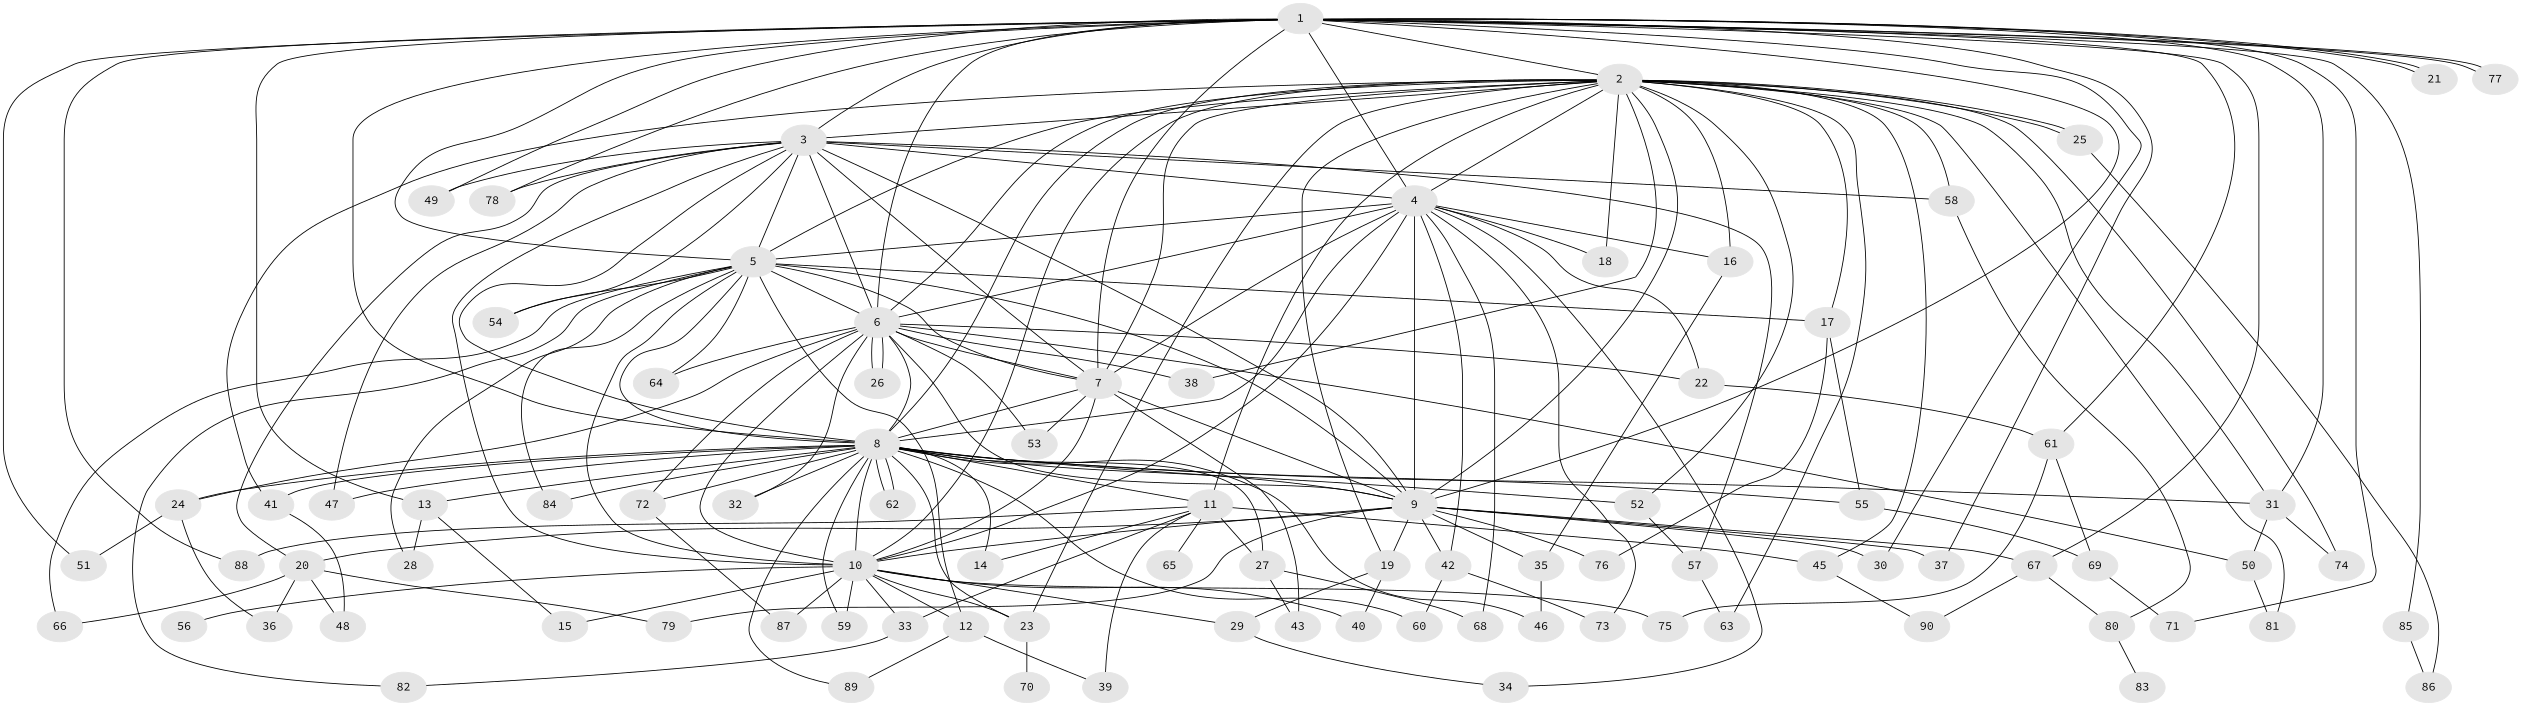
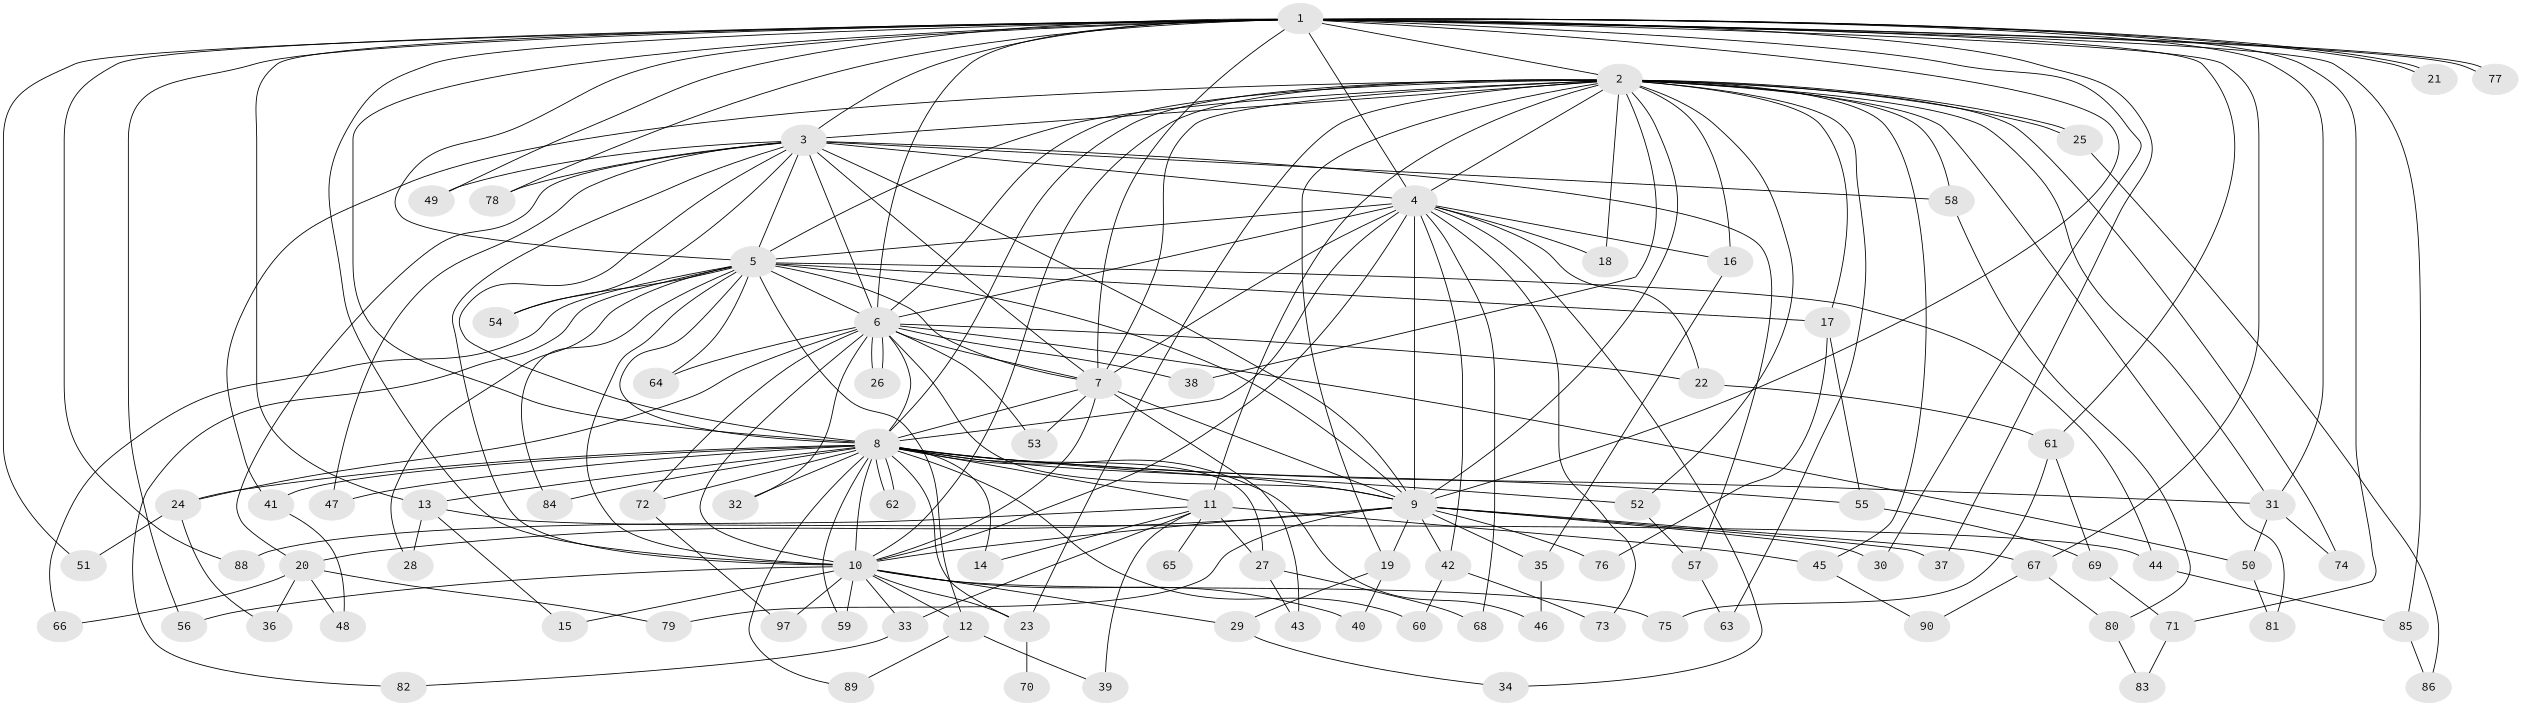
edge "1" -- "56": added
edge "1" -- "10": added
node "44": added
node "87": label "87" -> "97"
edge "71" -- "83": added
